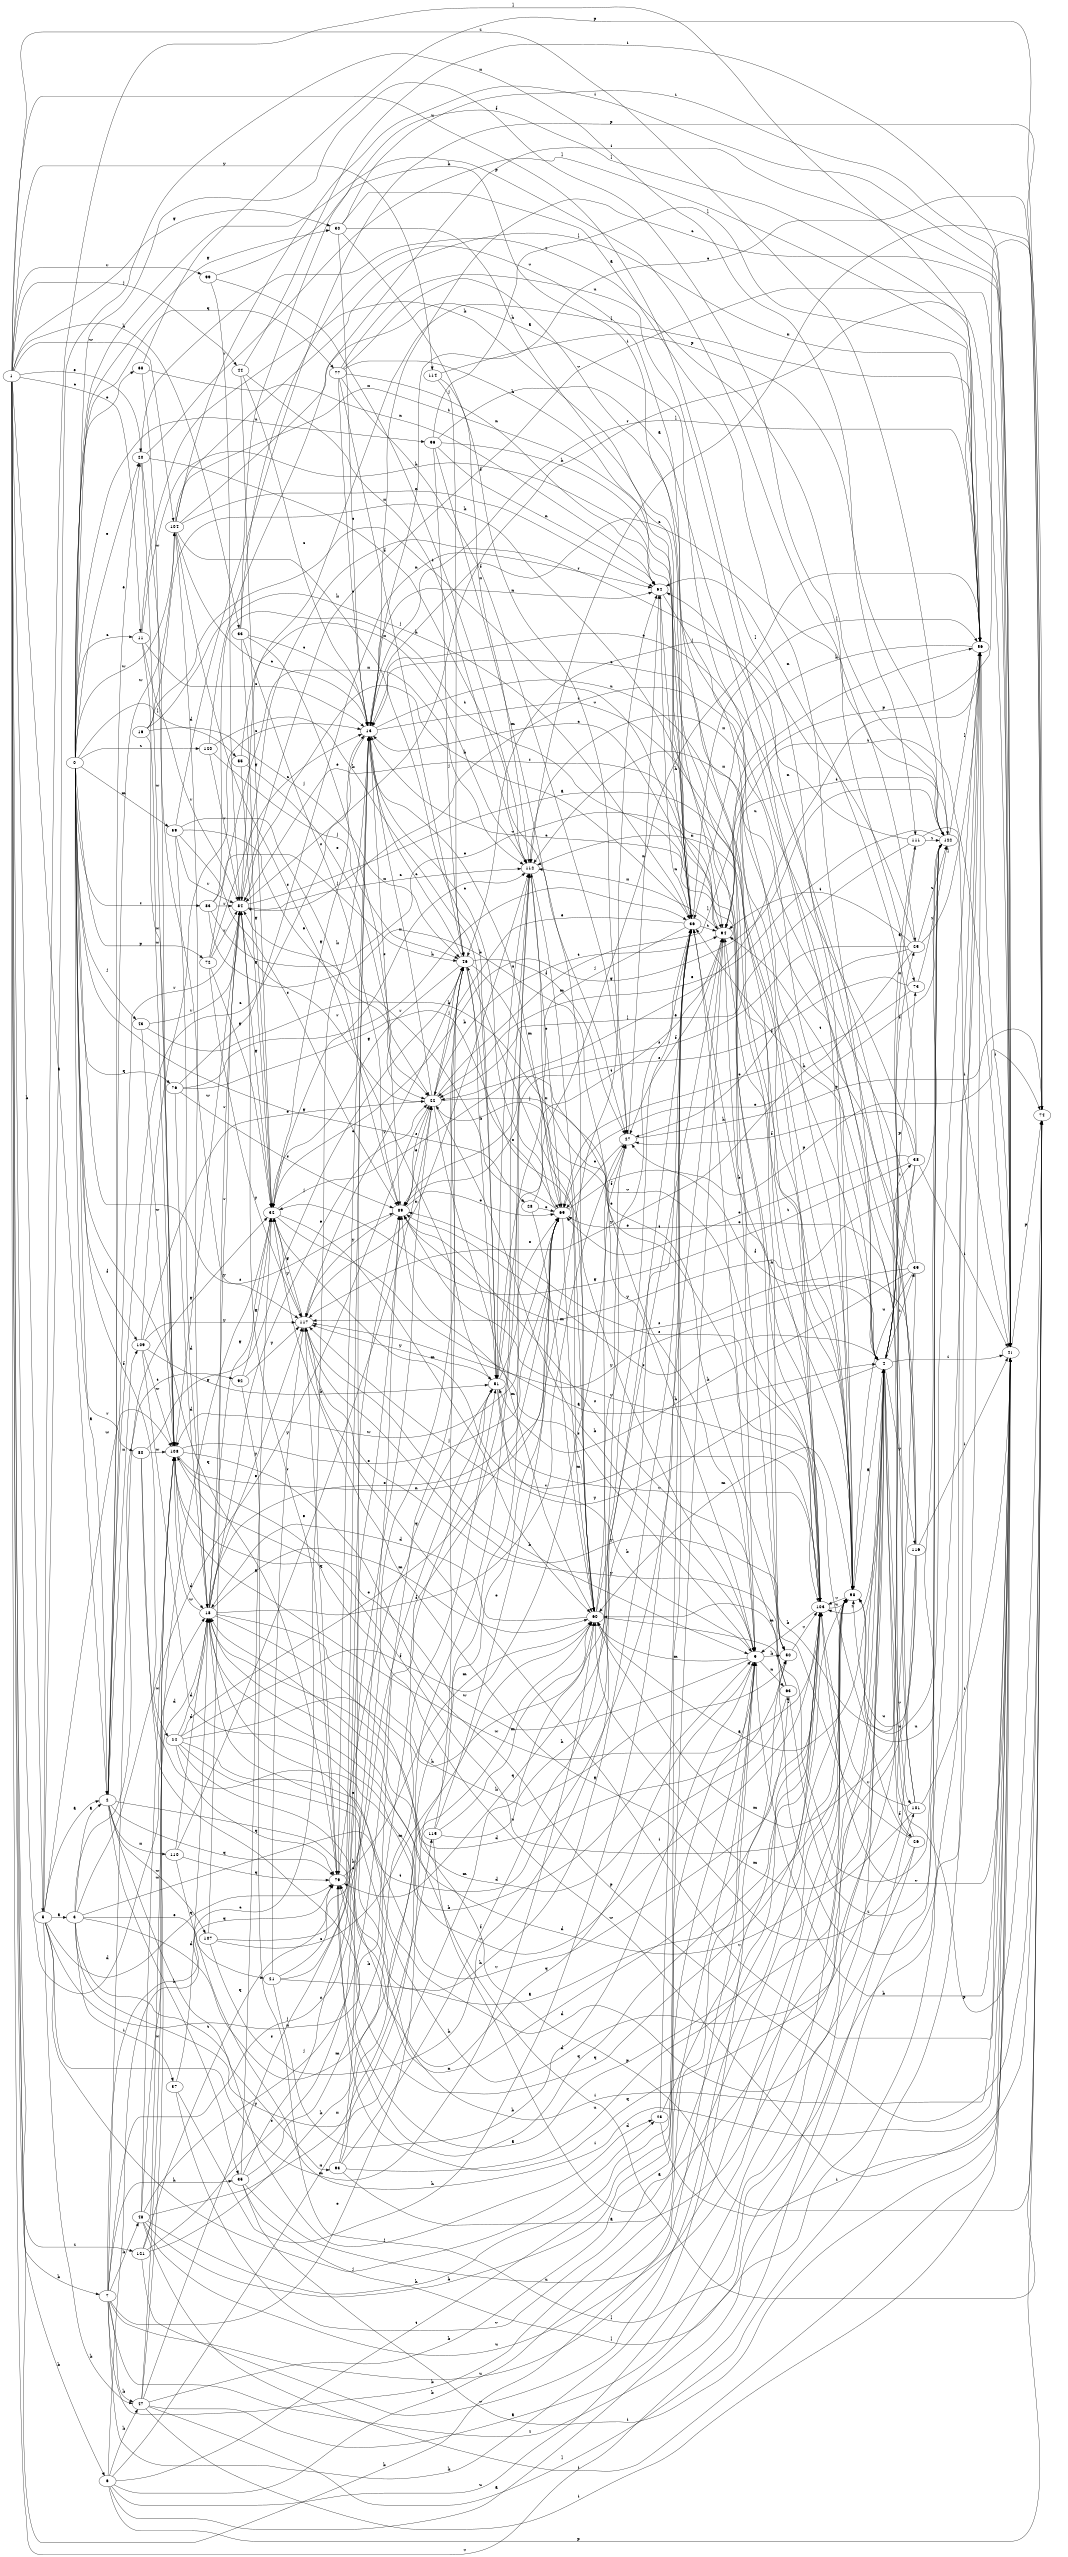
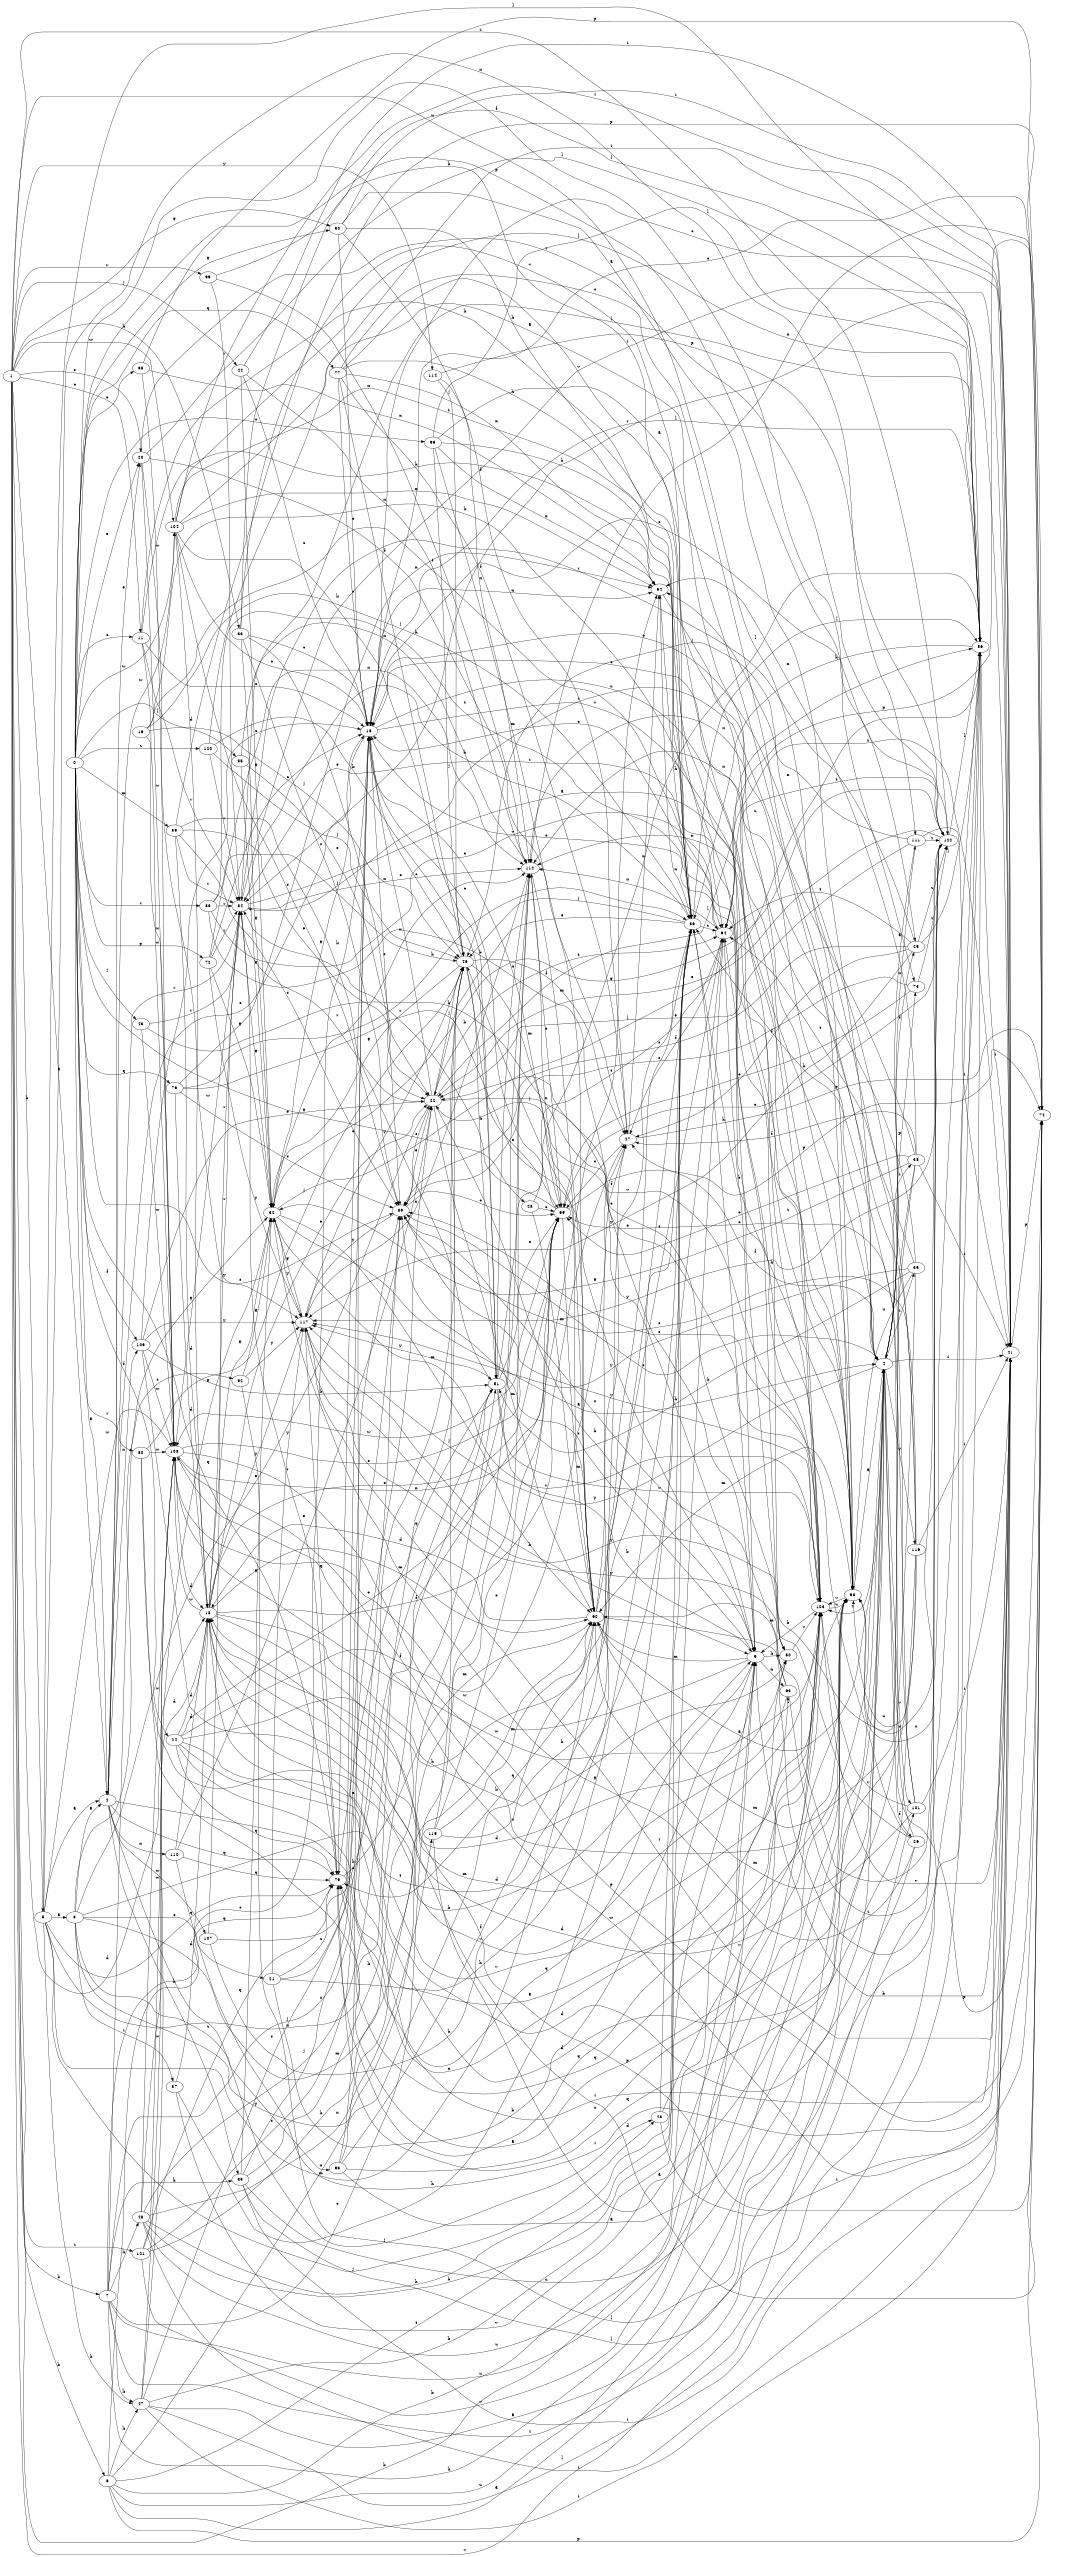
edge "36" -> "51": now "36" -> "46"
edge "107" -> "60": removed, label "m"
edge "7" -> "9": removed, label "b"
